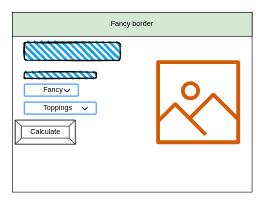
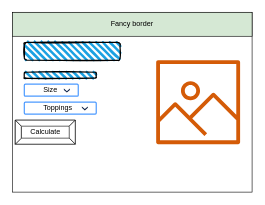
node "Fancy": label "Fancy" -> "Size"
